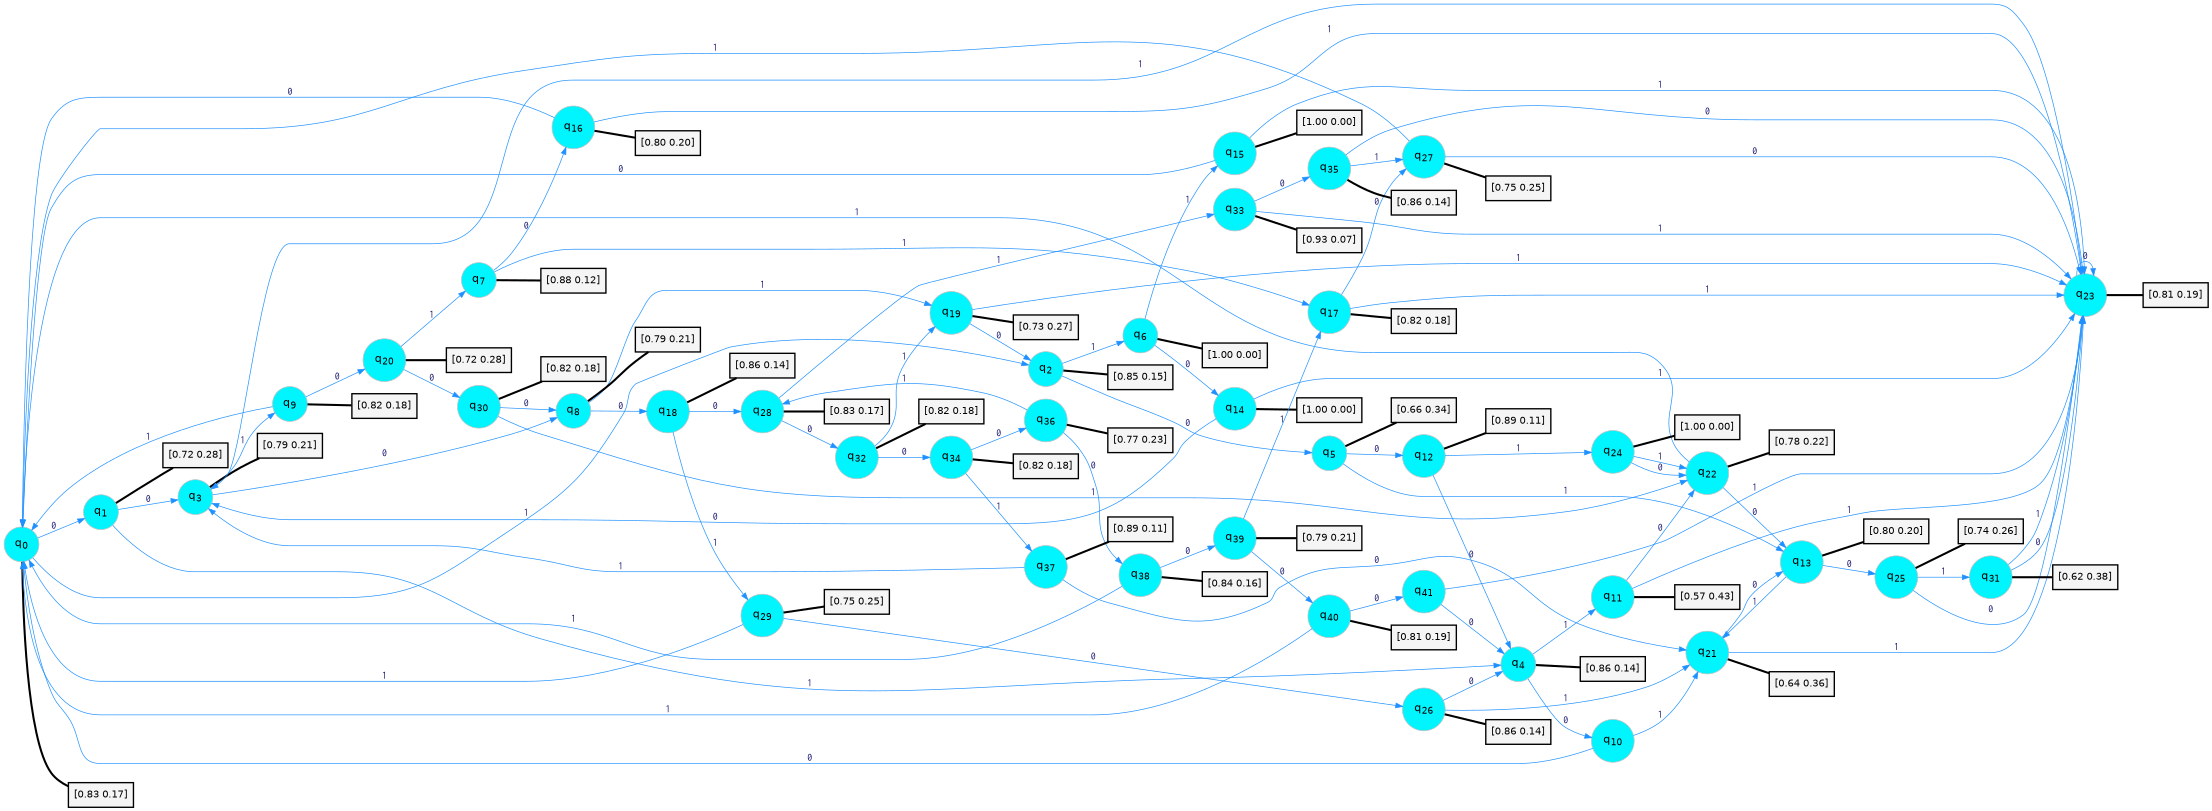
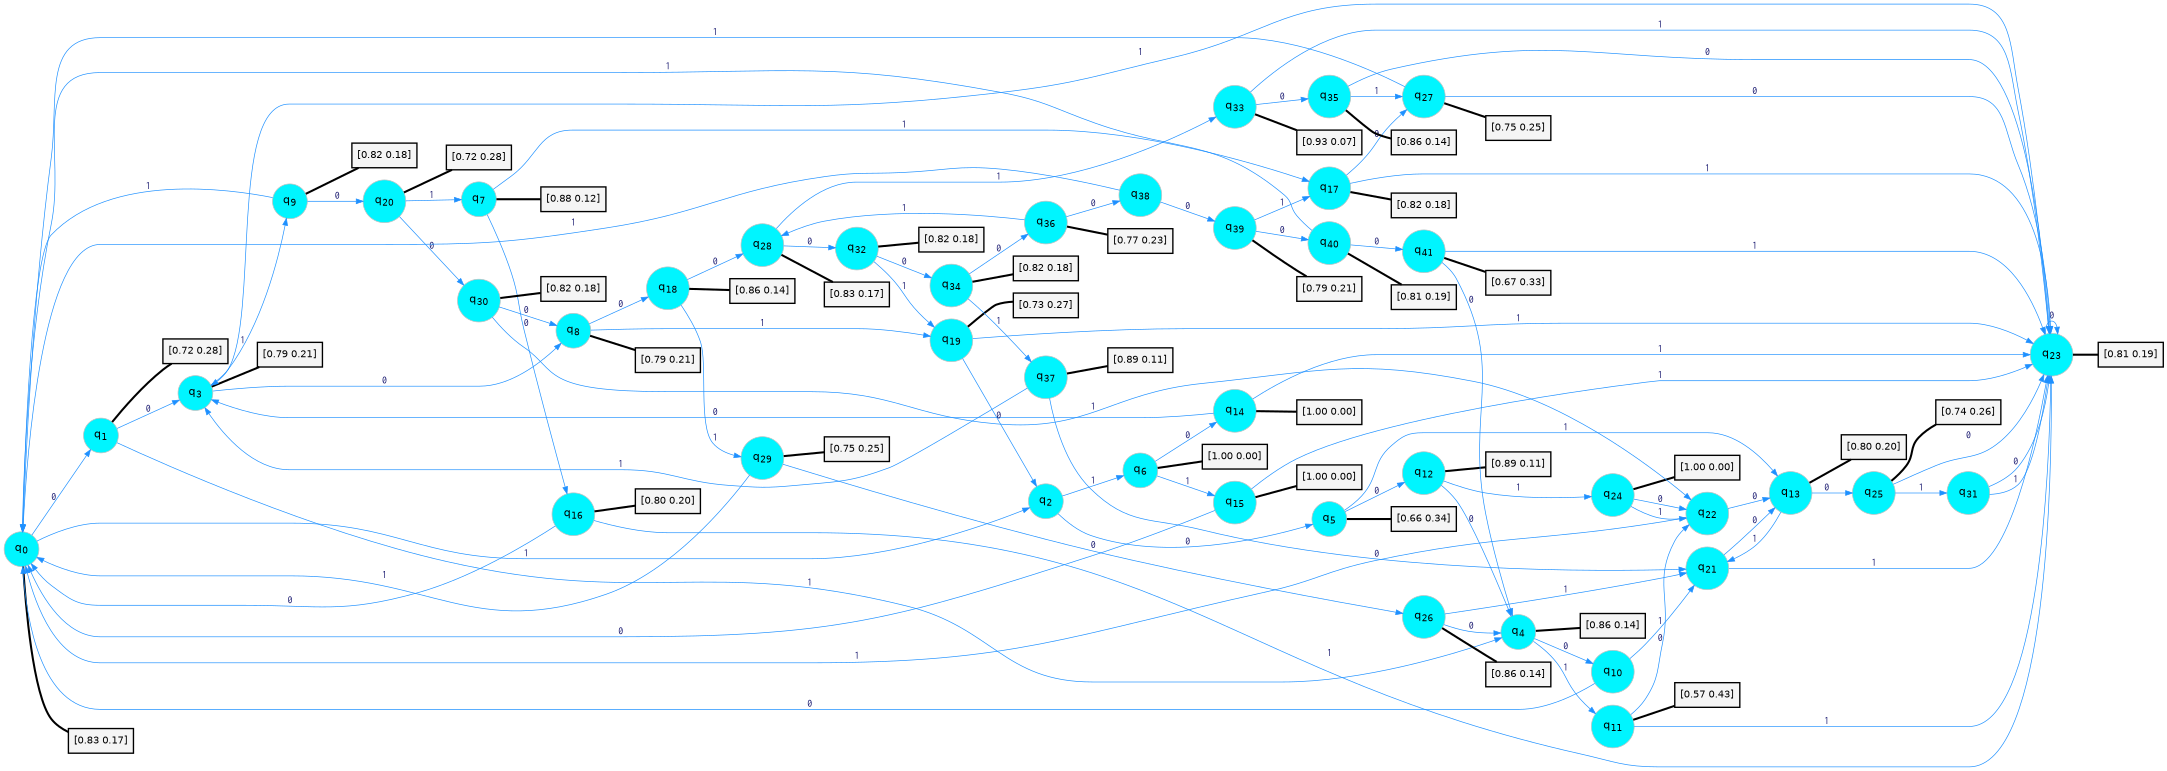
node "[0.67 0.33]": added
node "[0.85 0.15]": removed
node "[0.78 0.22]": removed
node "[0.62 0.38]": removed
node "[0.84 0.16]": removed
node "[0.64 0.36]": removed
